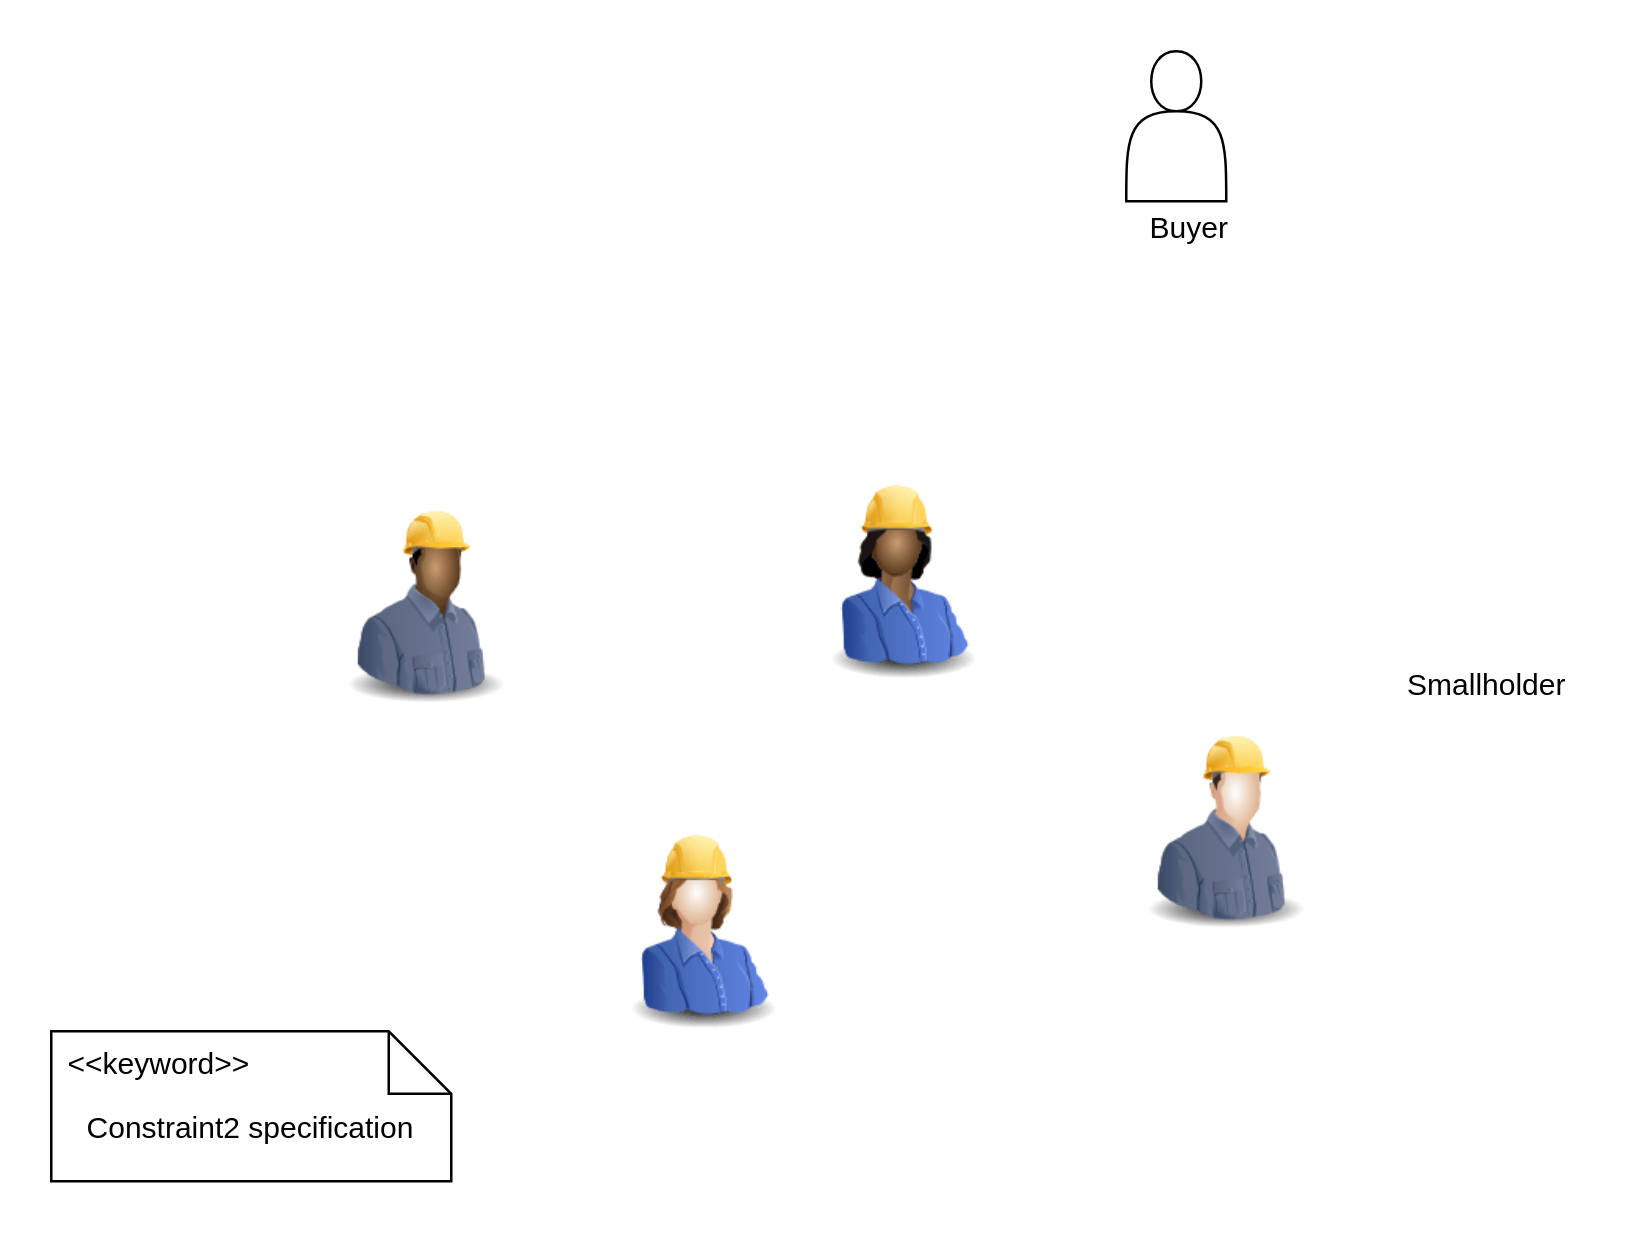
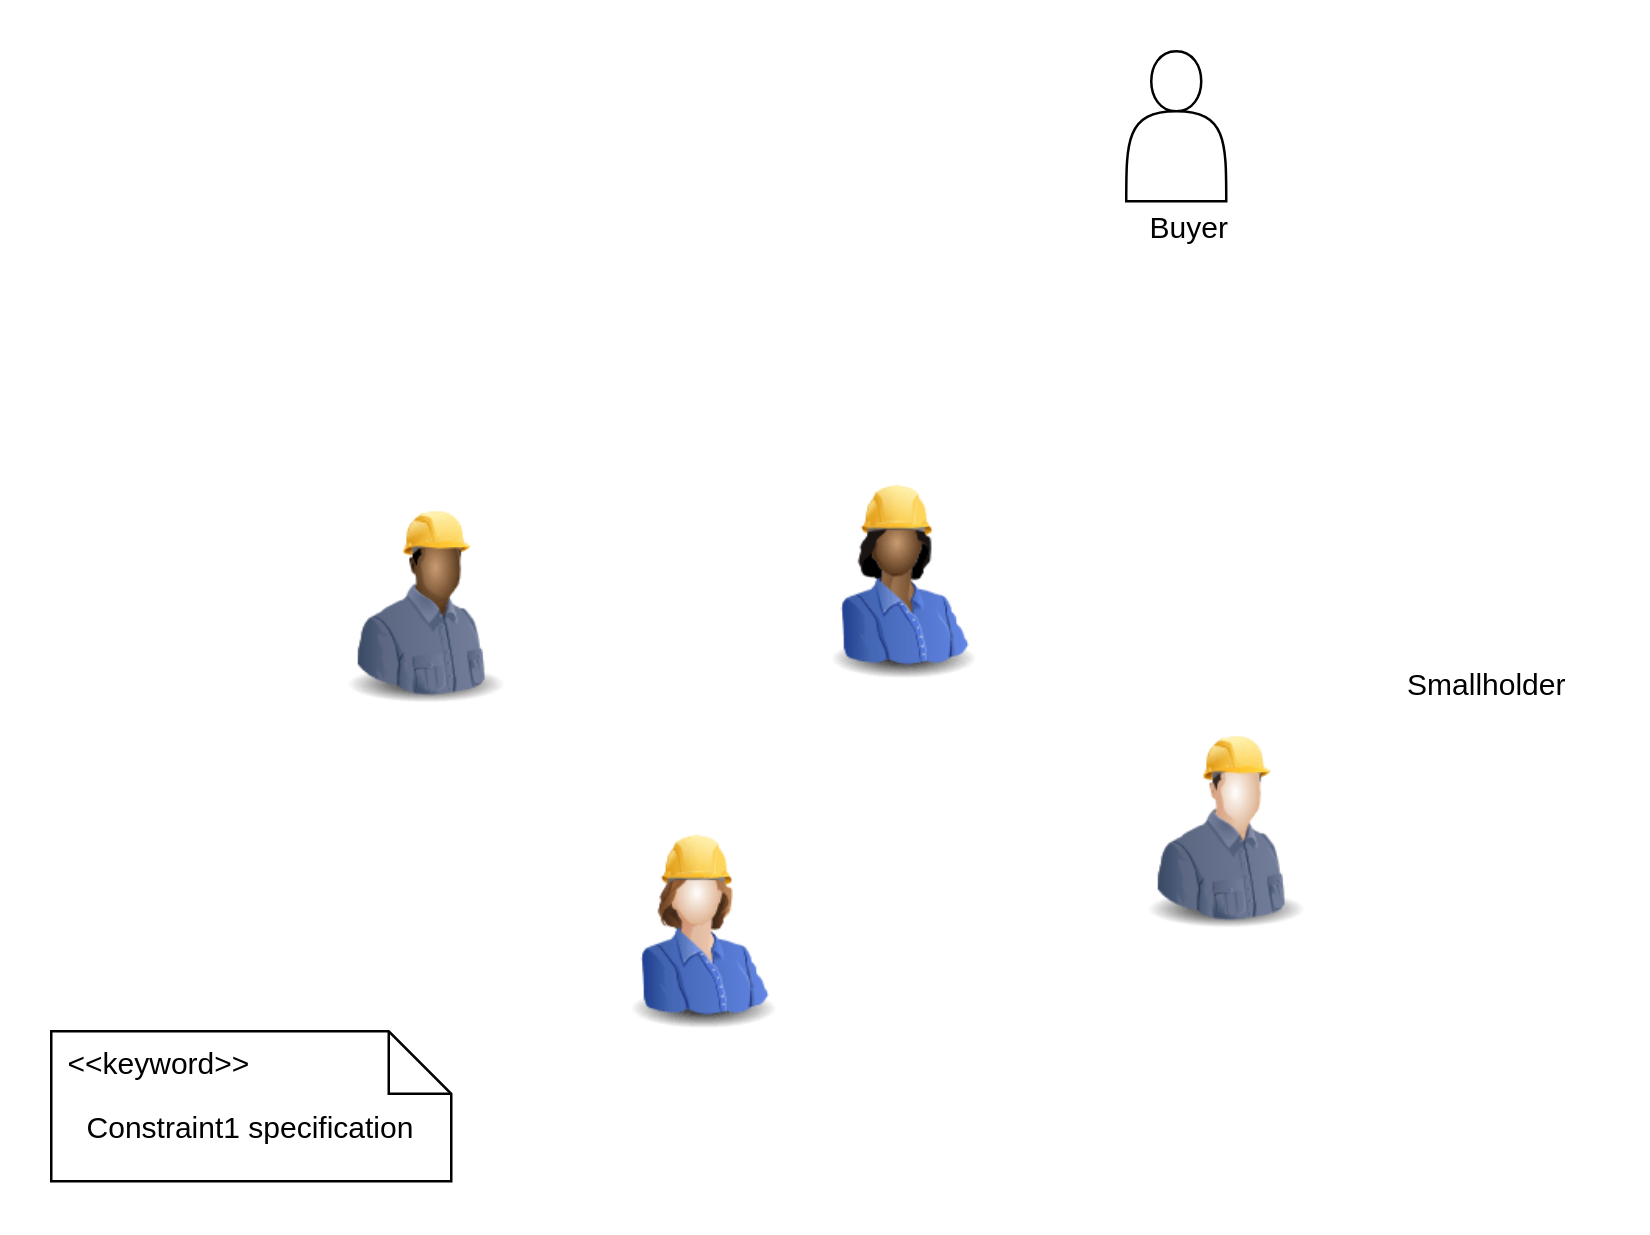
node "Constraint2 specification": label "Constraint2 specification" -> "Constraint1 specification"
